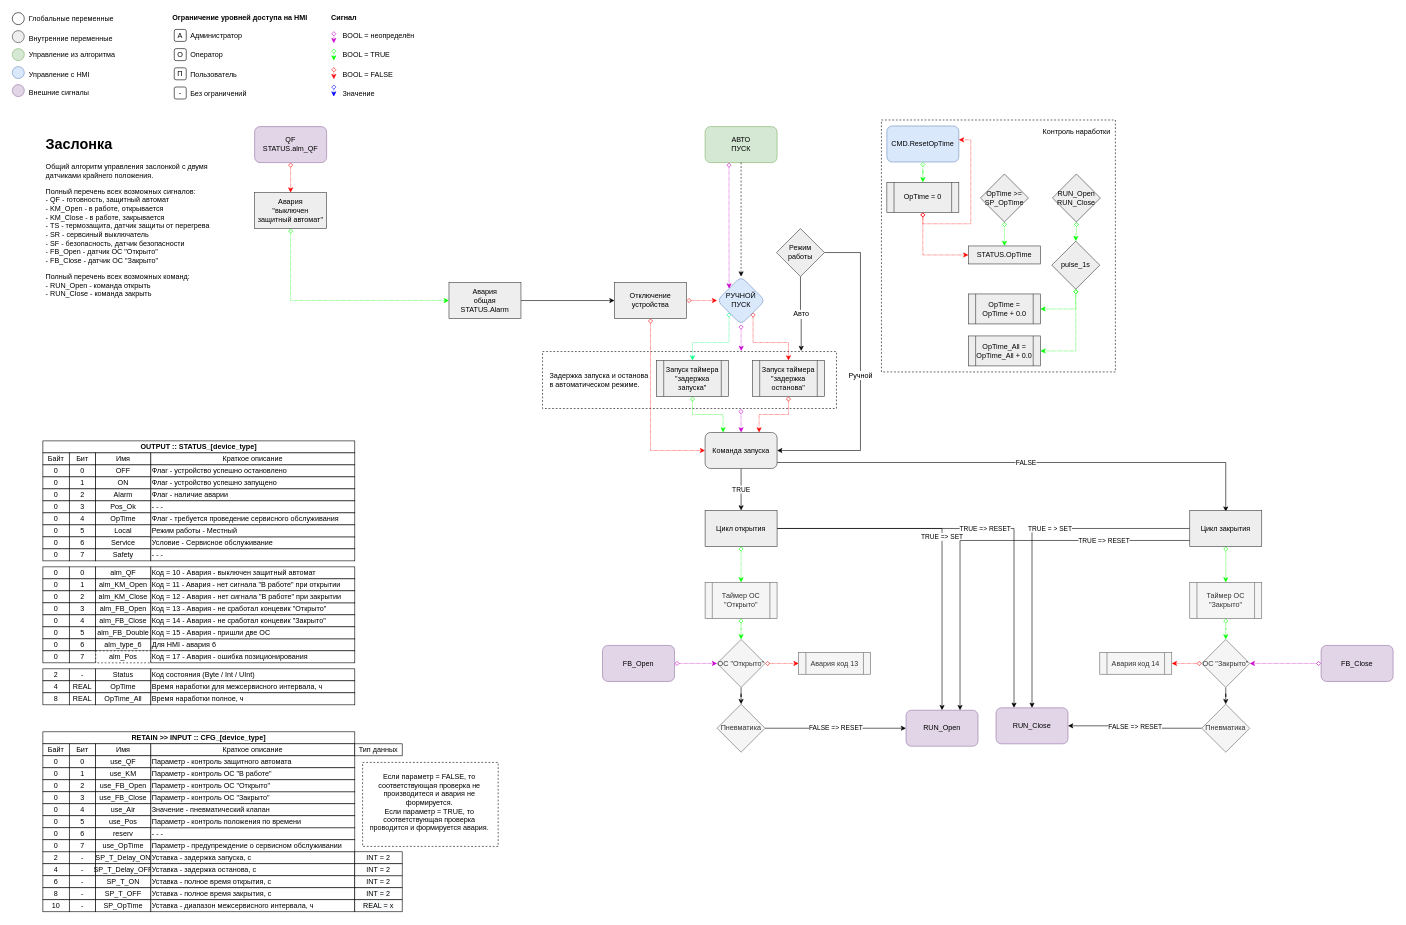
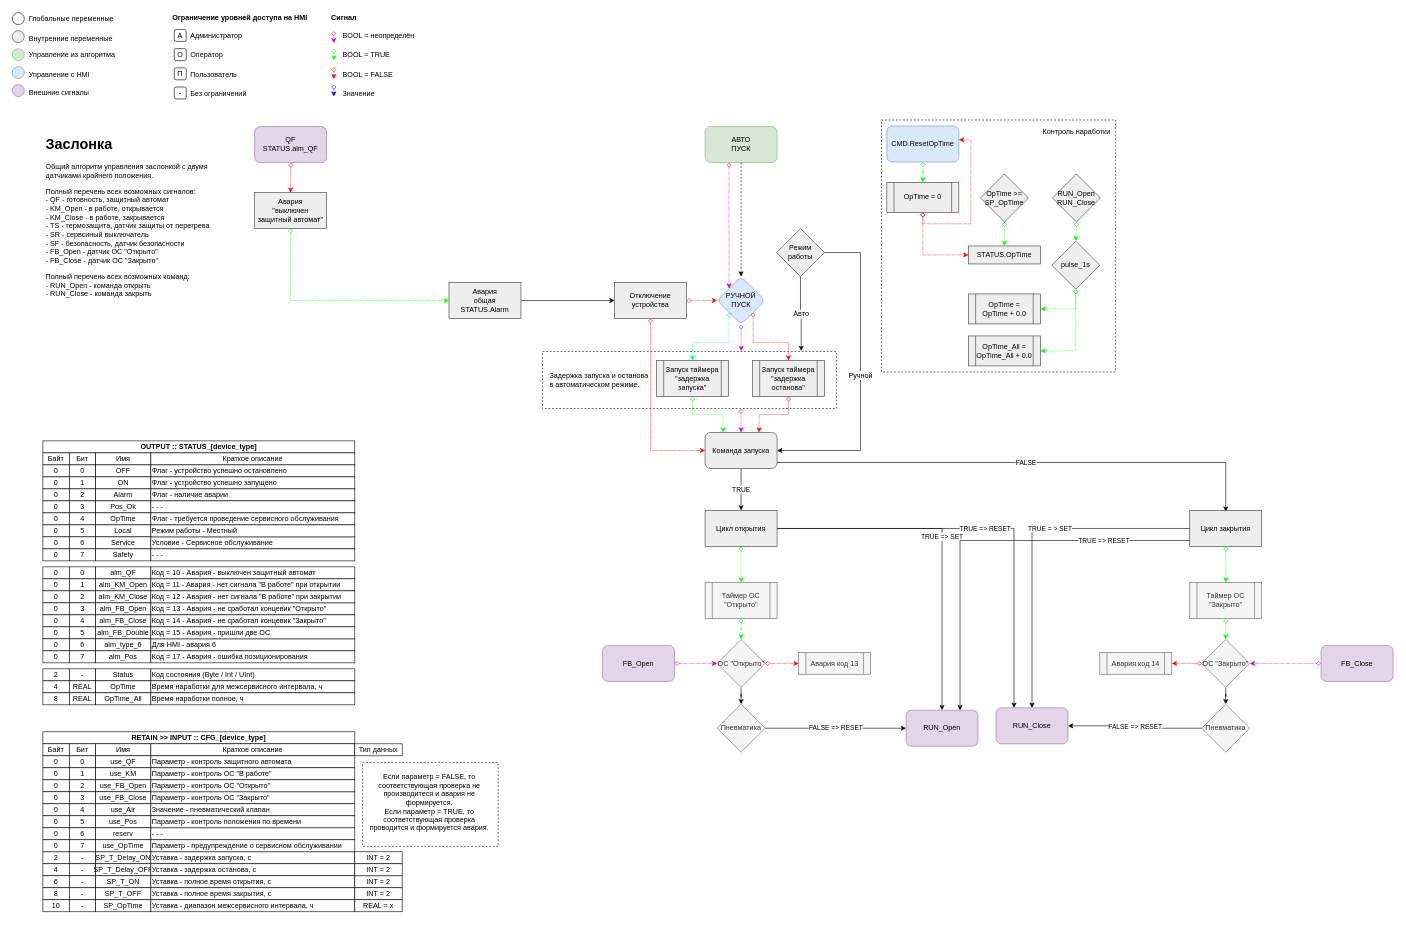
node "alm_Pos": style dashed -> solid
